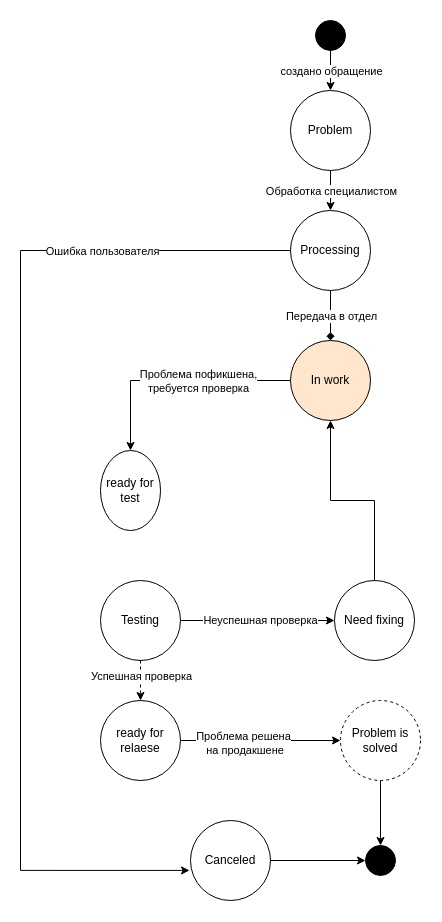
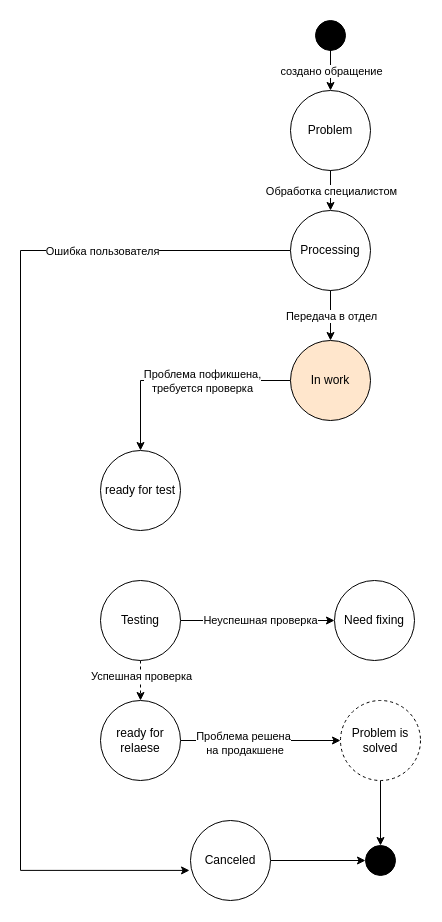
edge "Processing" -> "In work": arrowhead diamond -> classic
node "ready for test": size 60x80 -> 80x80
edge "Need fixing" -> "In work": removed
